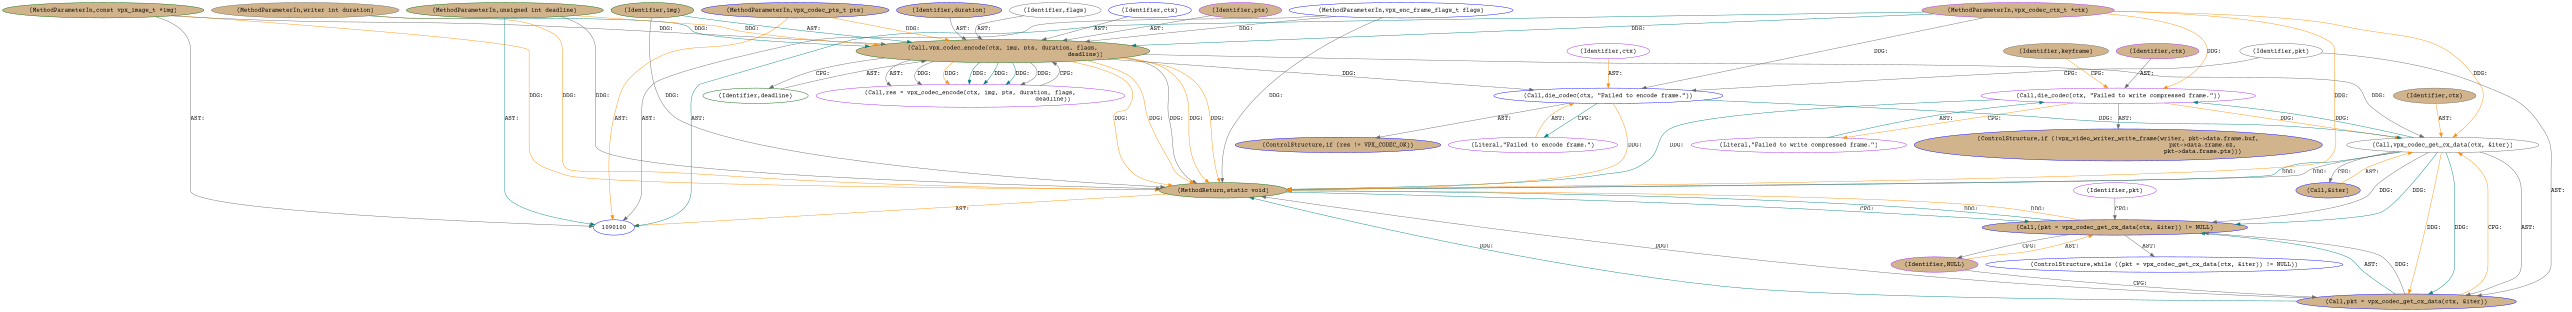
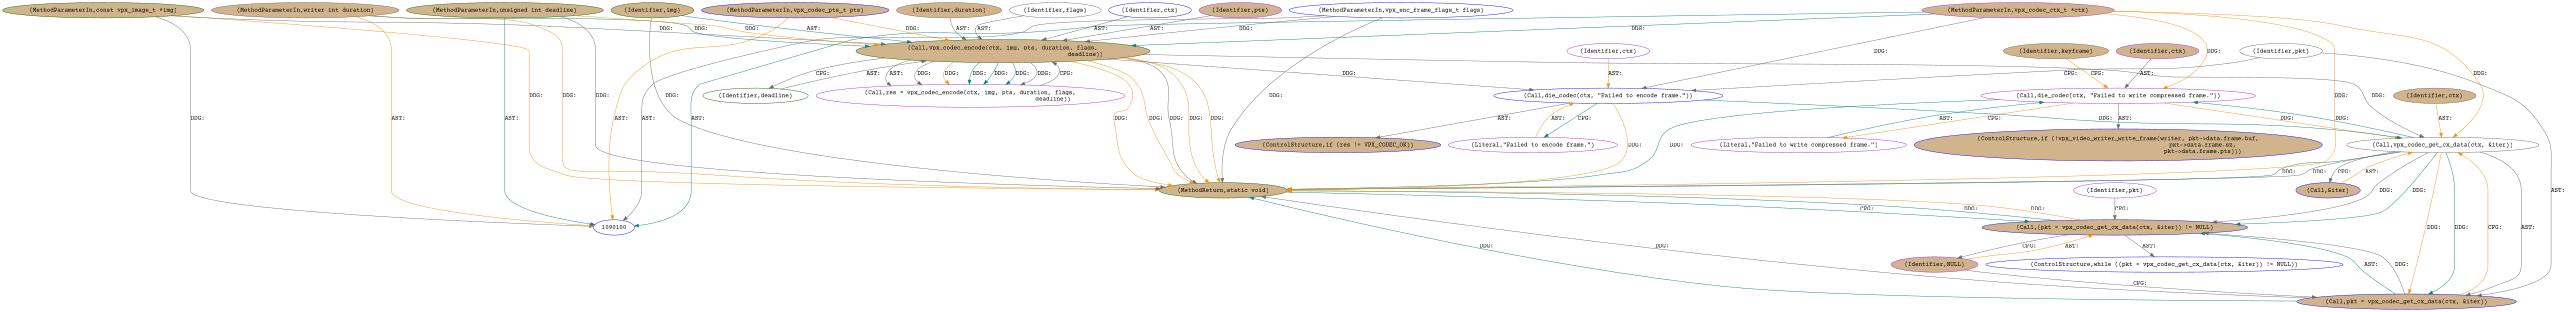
node "(Identifier,duration)": color blue -> gray40
edge "(MethodParameterIn,const vpx_image_t *img)" -> "1090100": label "AST: " -> "DDG: "
edge "(MethodReturn,static void)" -> "1090100": now "(MethodParameterIn,writer int duration)" -> "1090100"
